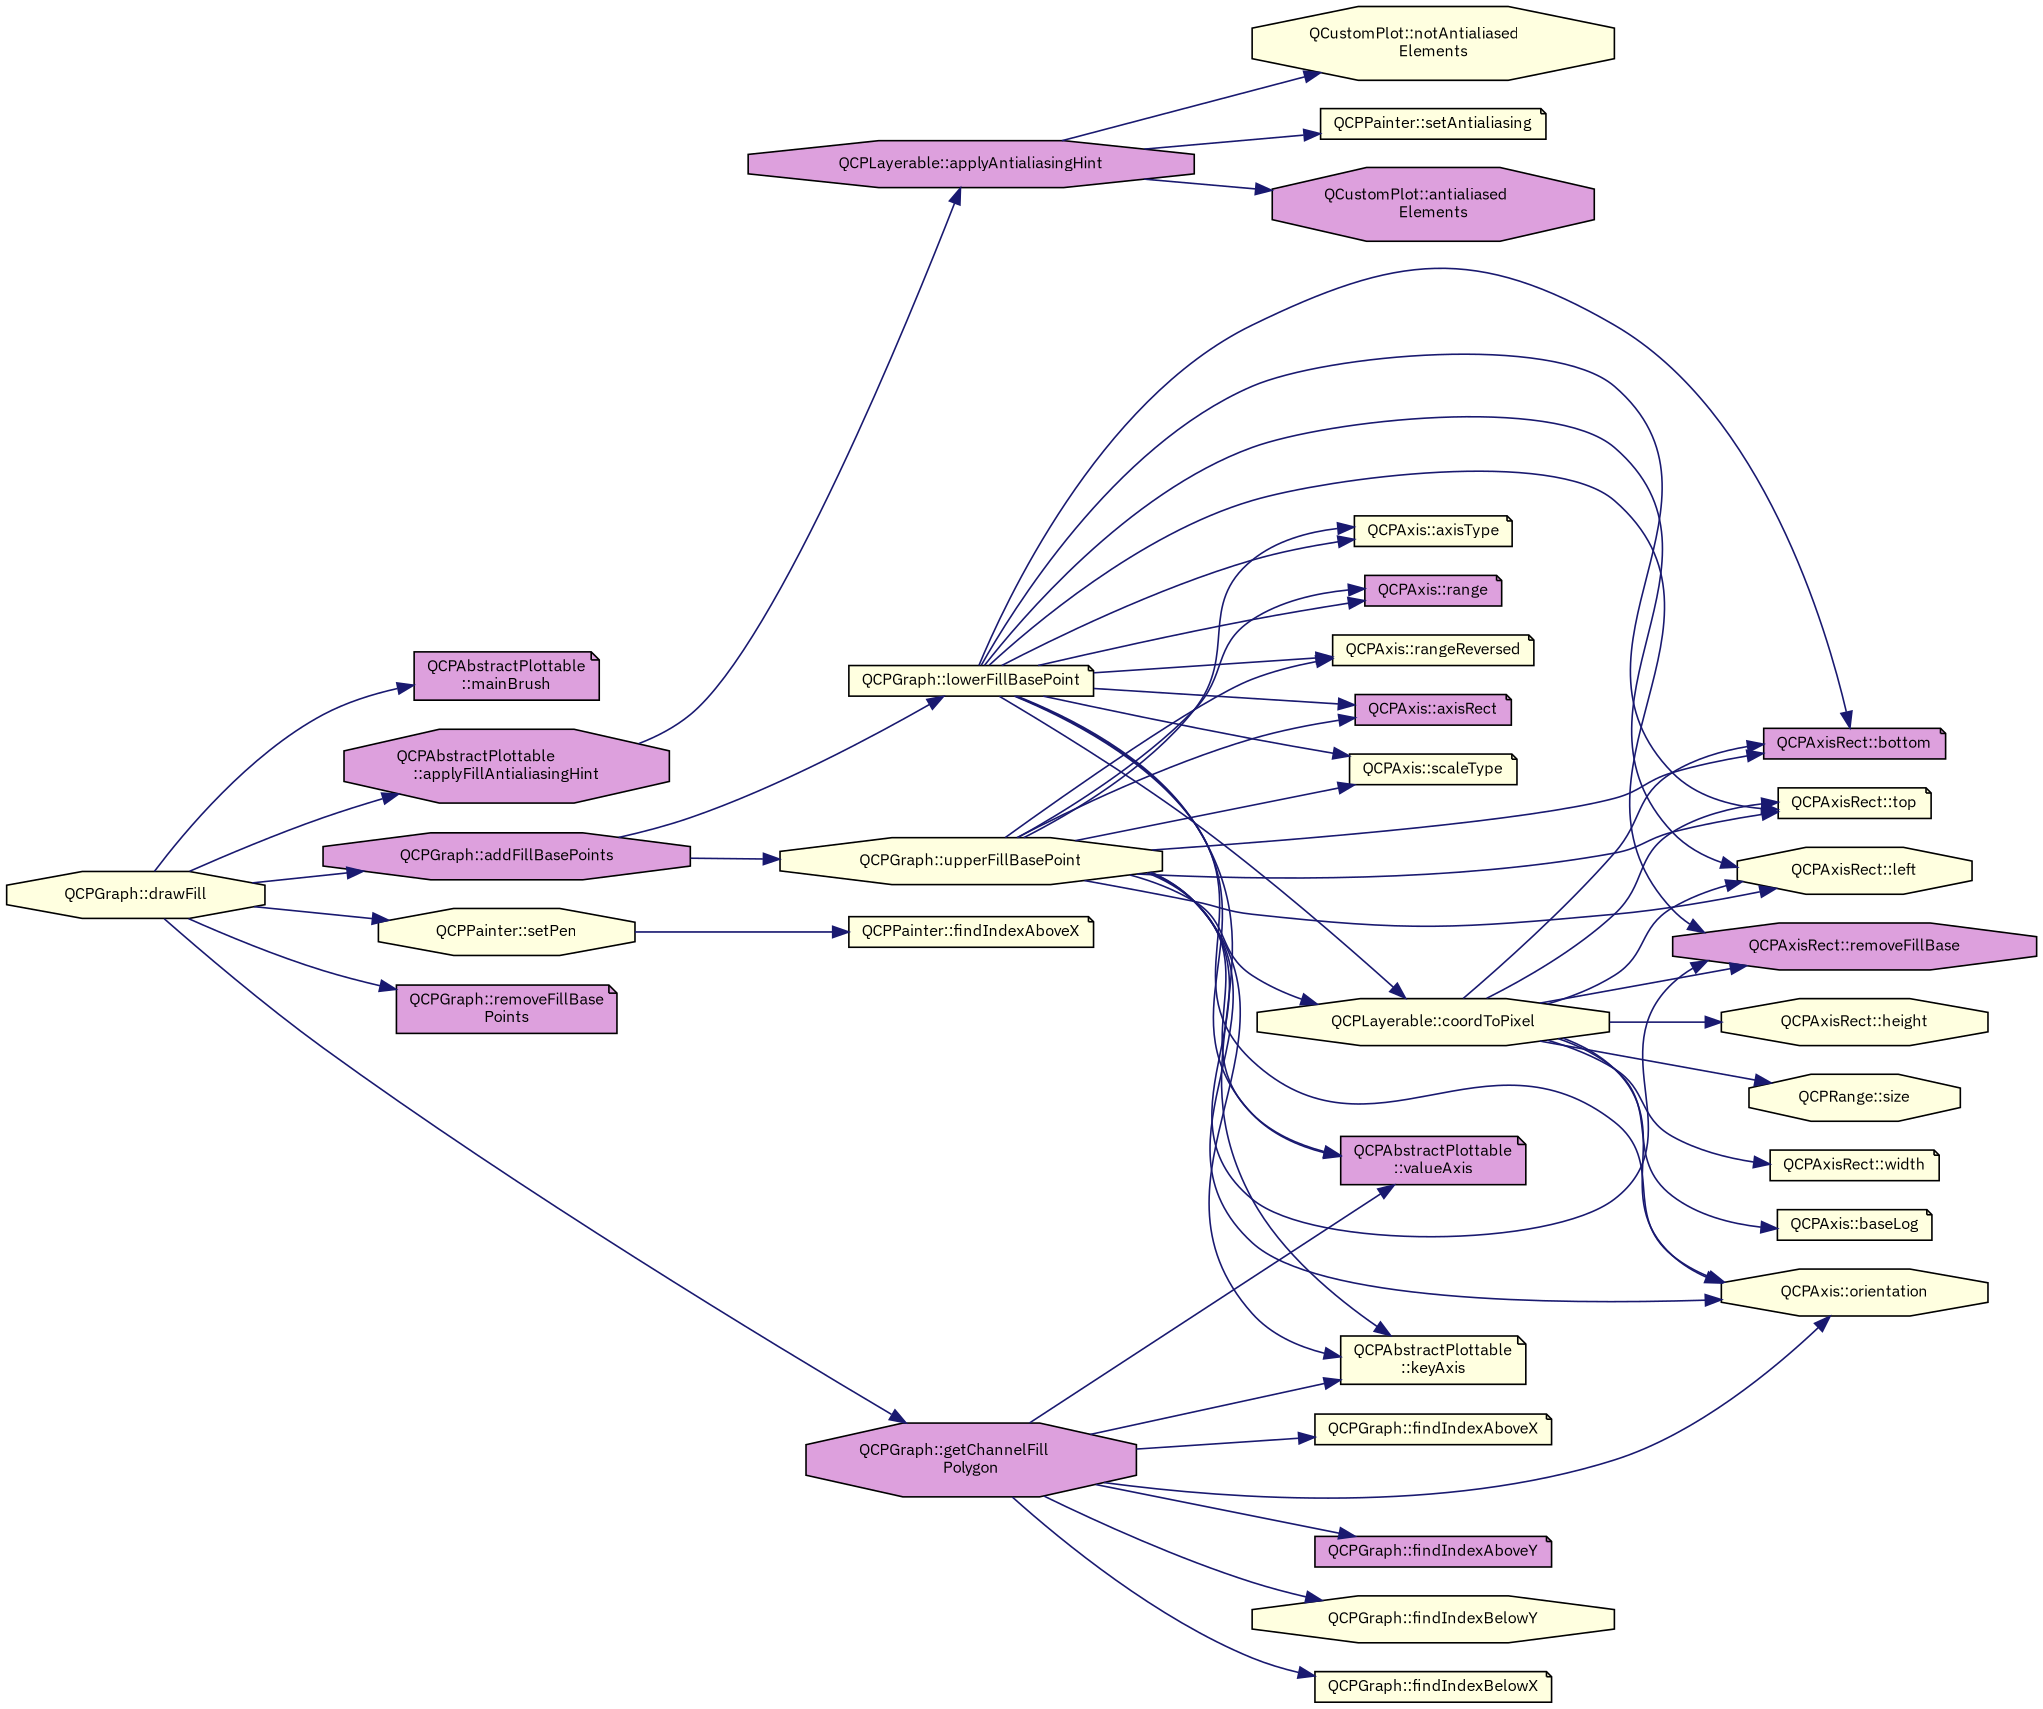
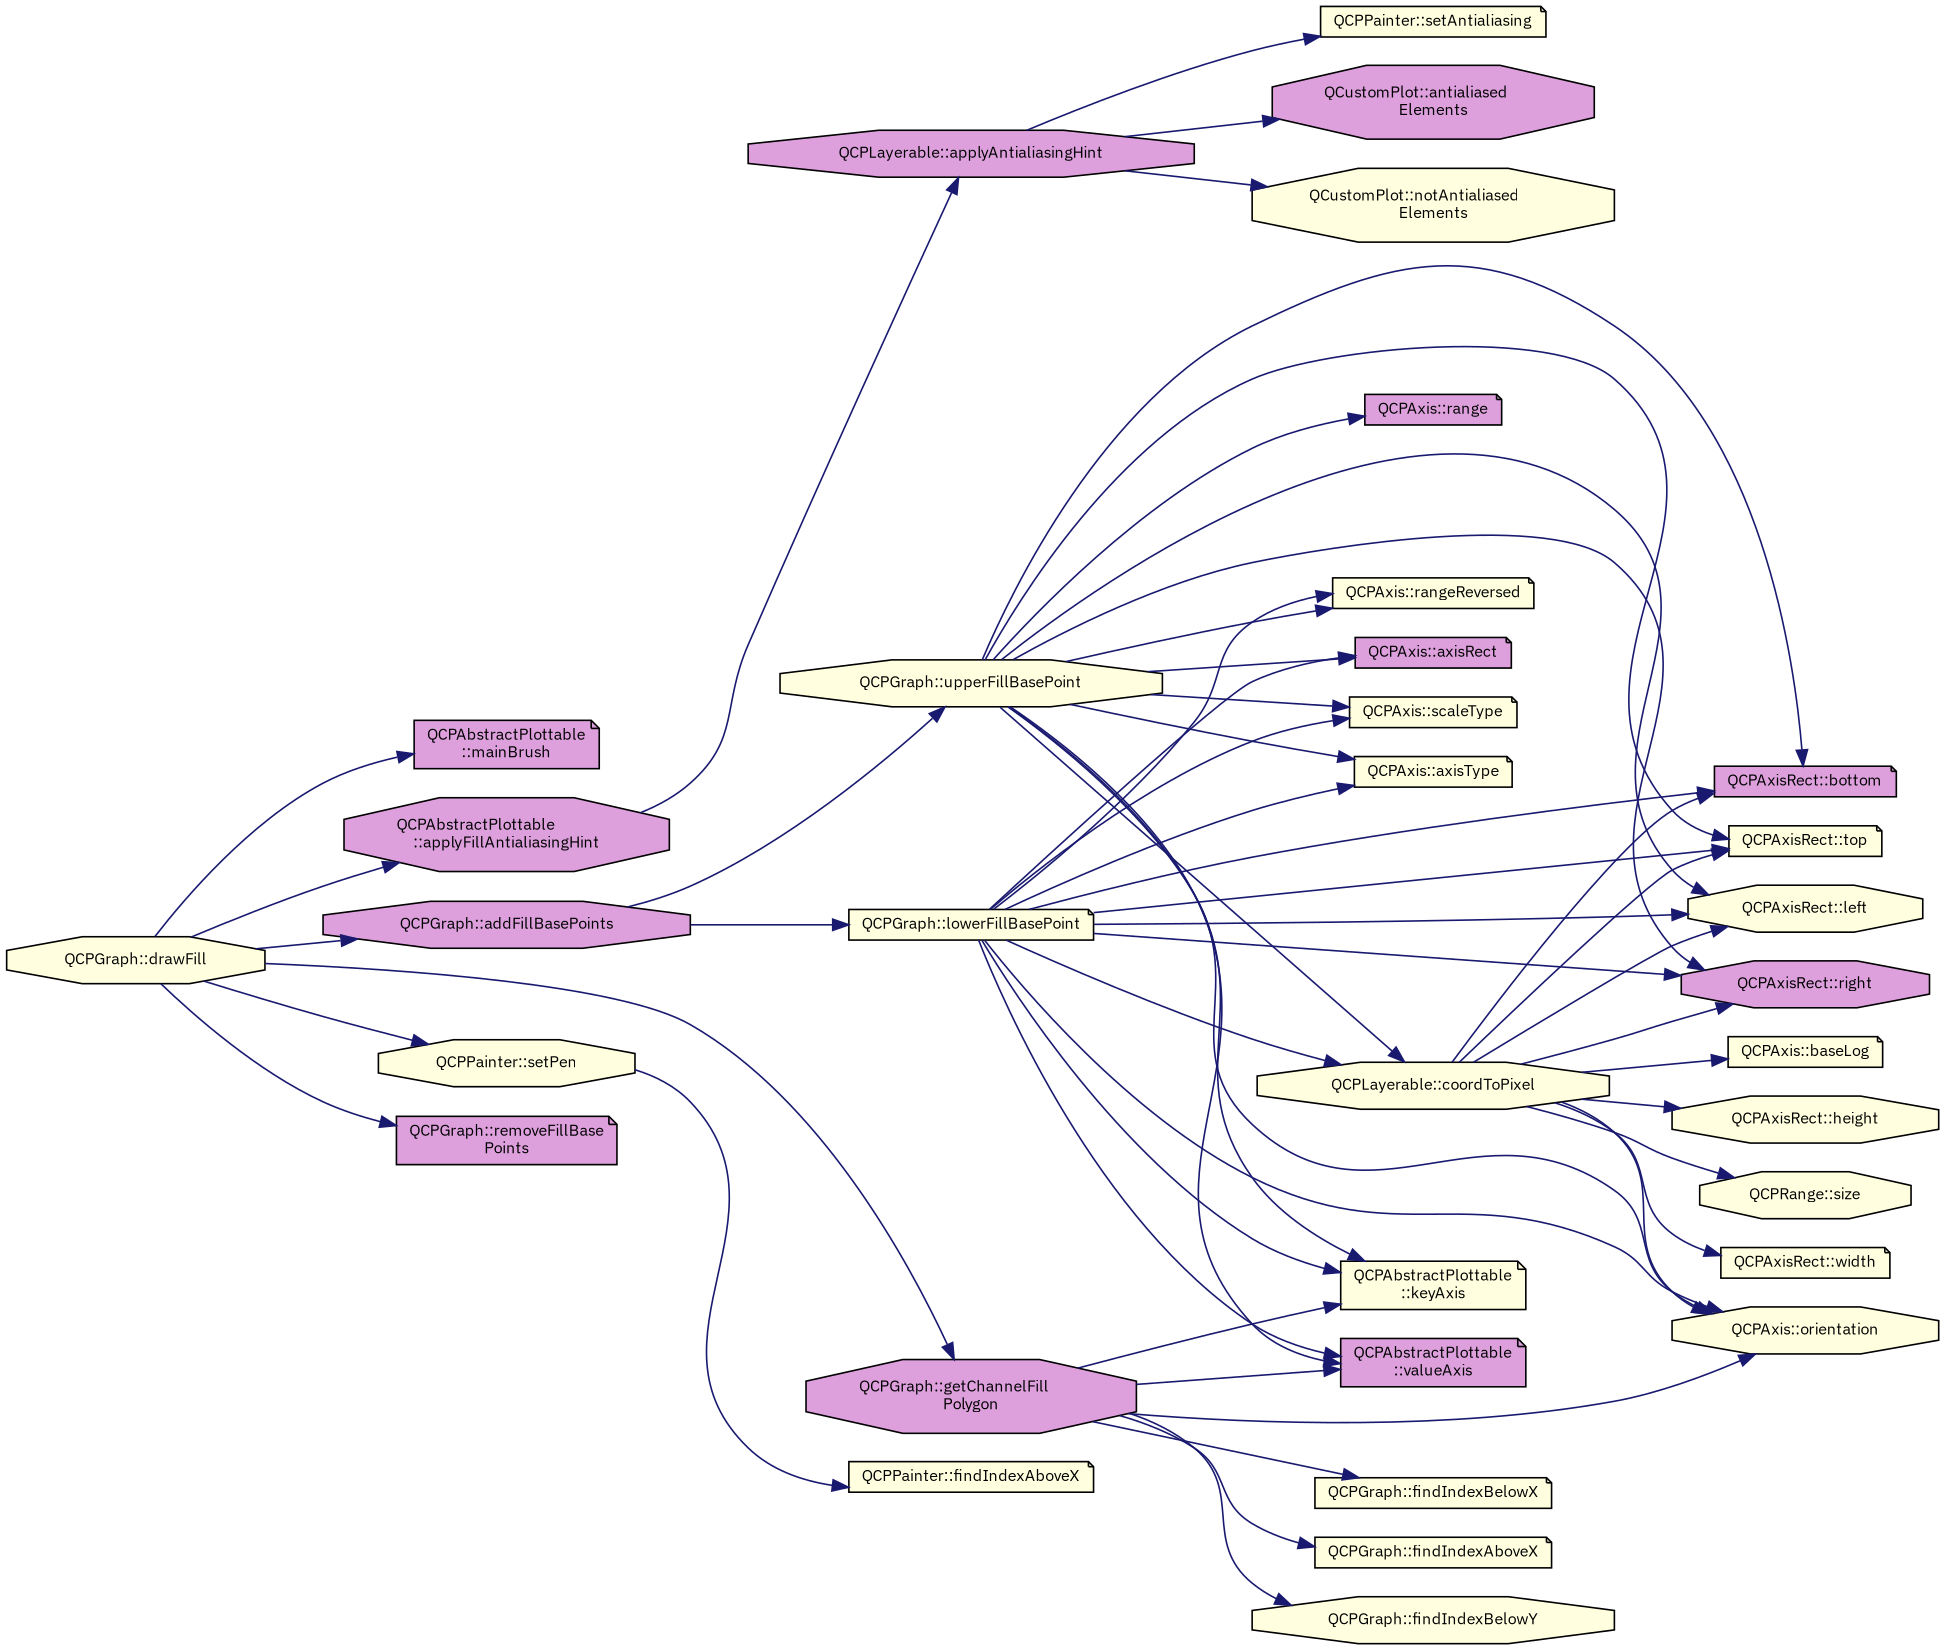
edge "QCPGraph::lowerFillBasePoint" -> "QCPAxis::range": removed
node "QCPAxisRect::removeFillBase": label "QCPAxisRect::removeFillBase" -> "QCPAxisRect::right"
node "QCPGraph::findIndexAboveY": removed
